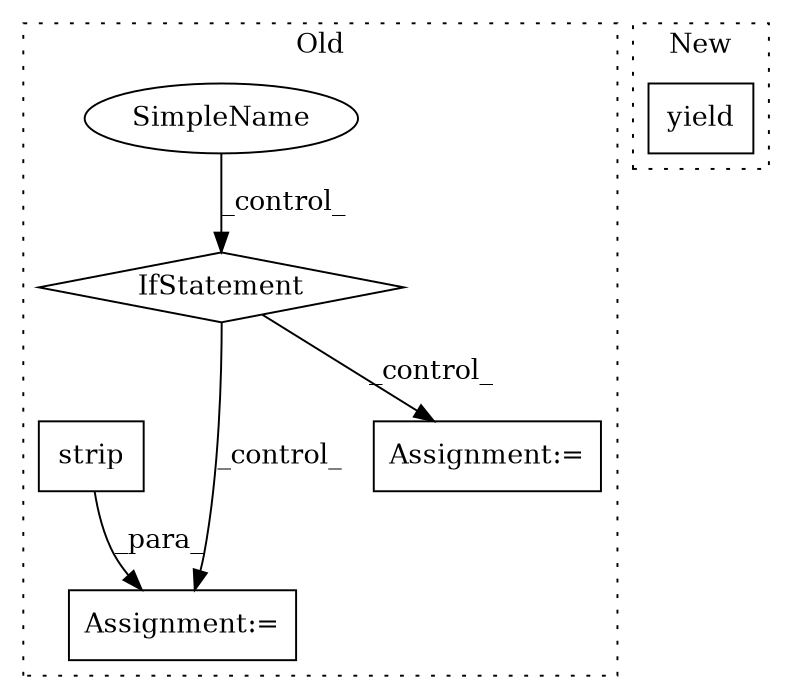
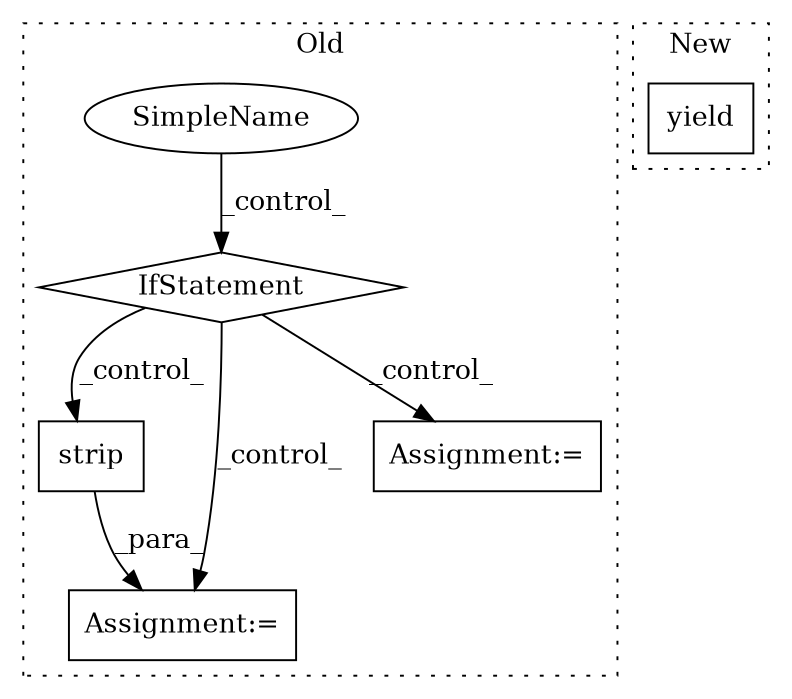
edge "IfStatement" -> "strip": added, label "_control_"
